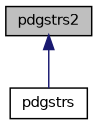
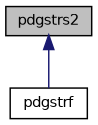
node "pdgstrs": label "pdgstrs" -> "pdgstrf"
